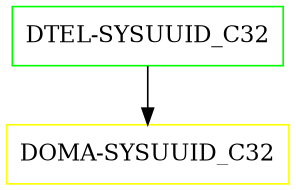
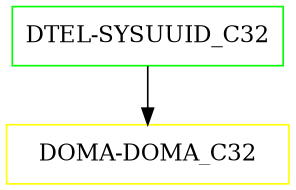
node "DOMA-SYSUUID_C32": label "DOMA-SYSUUID_C32" -> "DOMA-DOMA_C32"
